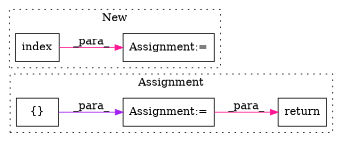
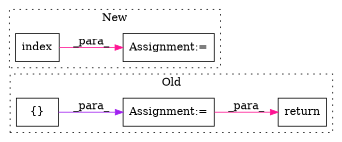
cluster "Assignment": label "Assignment" -> "Old"
